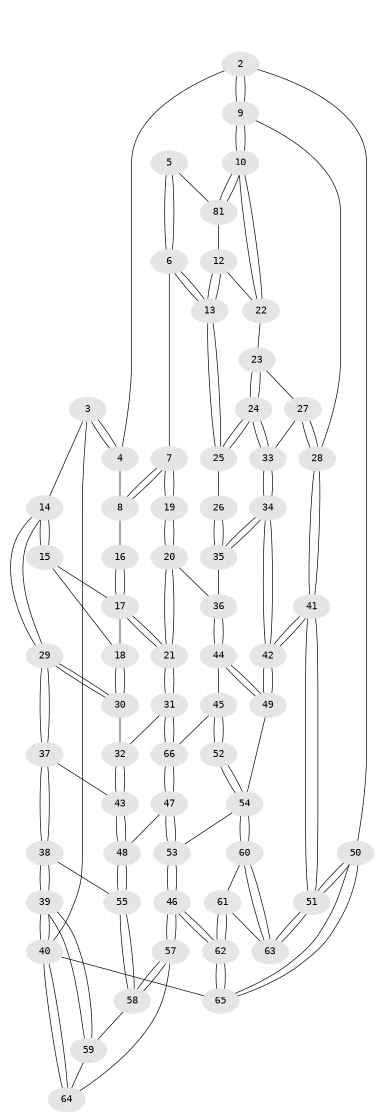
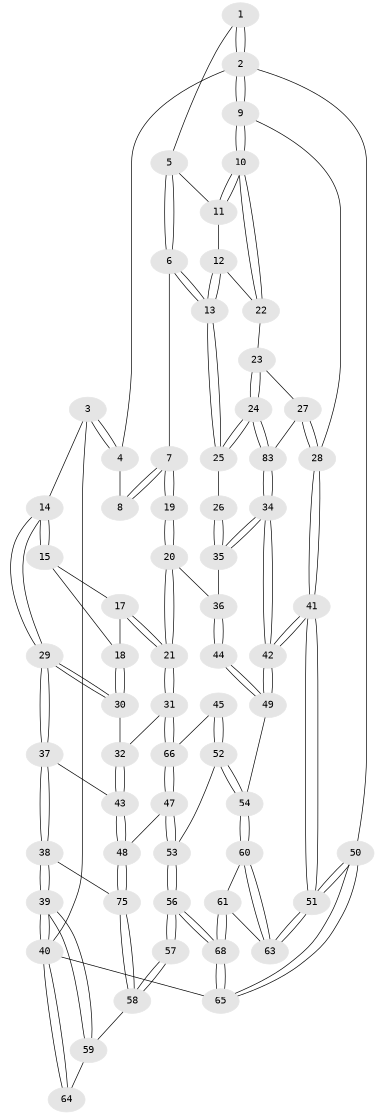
node "1": added
node "81": label "81" -> "11"
node "33": label "33" -> "83"
node "16": removed
edge "44" -- "45": removed
edge "54" -- "53": now "52" -- "53"
node "55": label "55" -> "75"
node "46": label "46" -> "56"
node "62": label "62" -> "68"
edge "57" -- "64": removed
